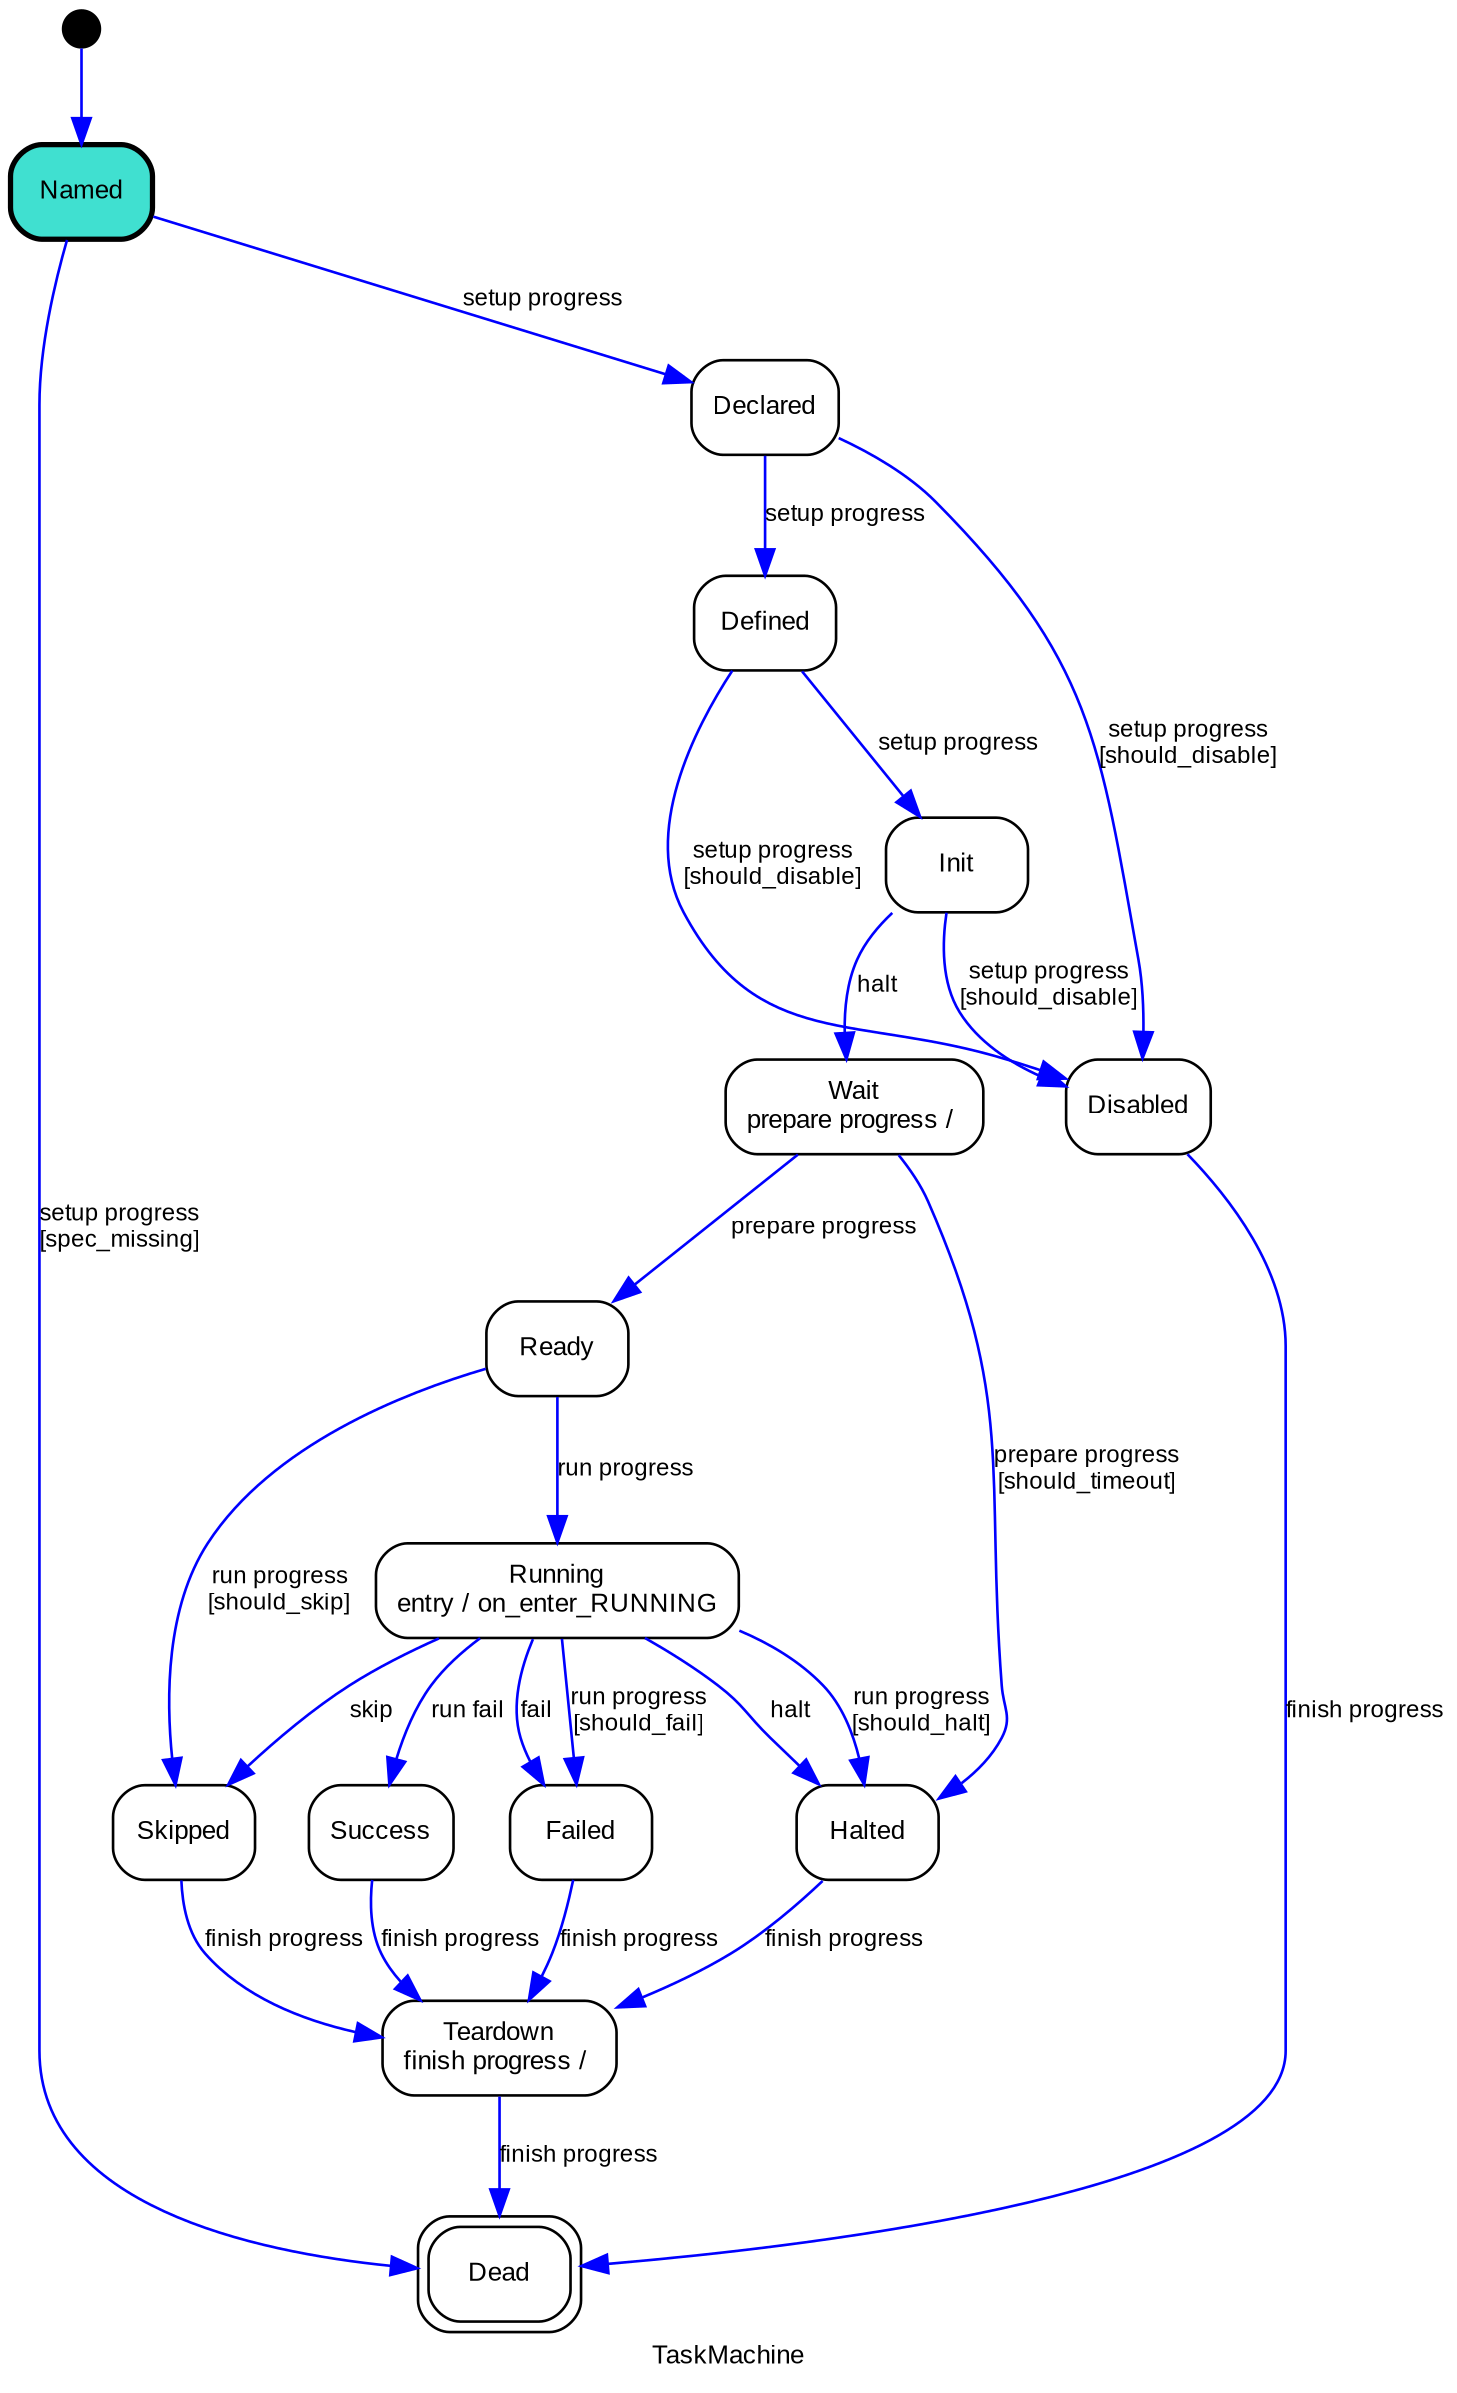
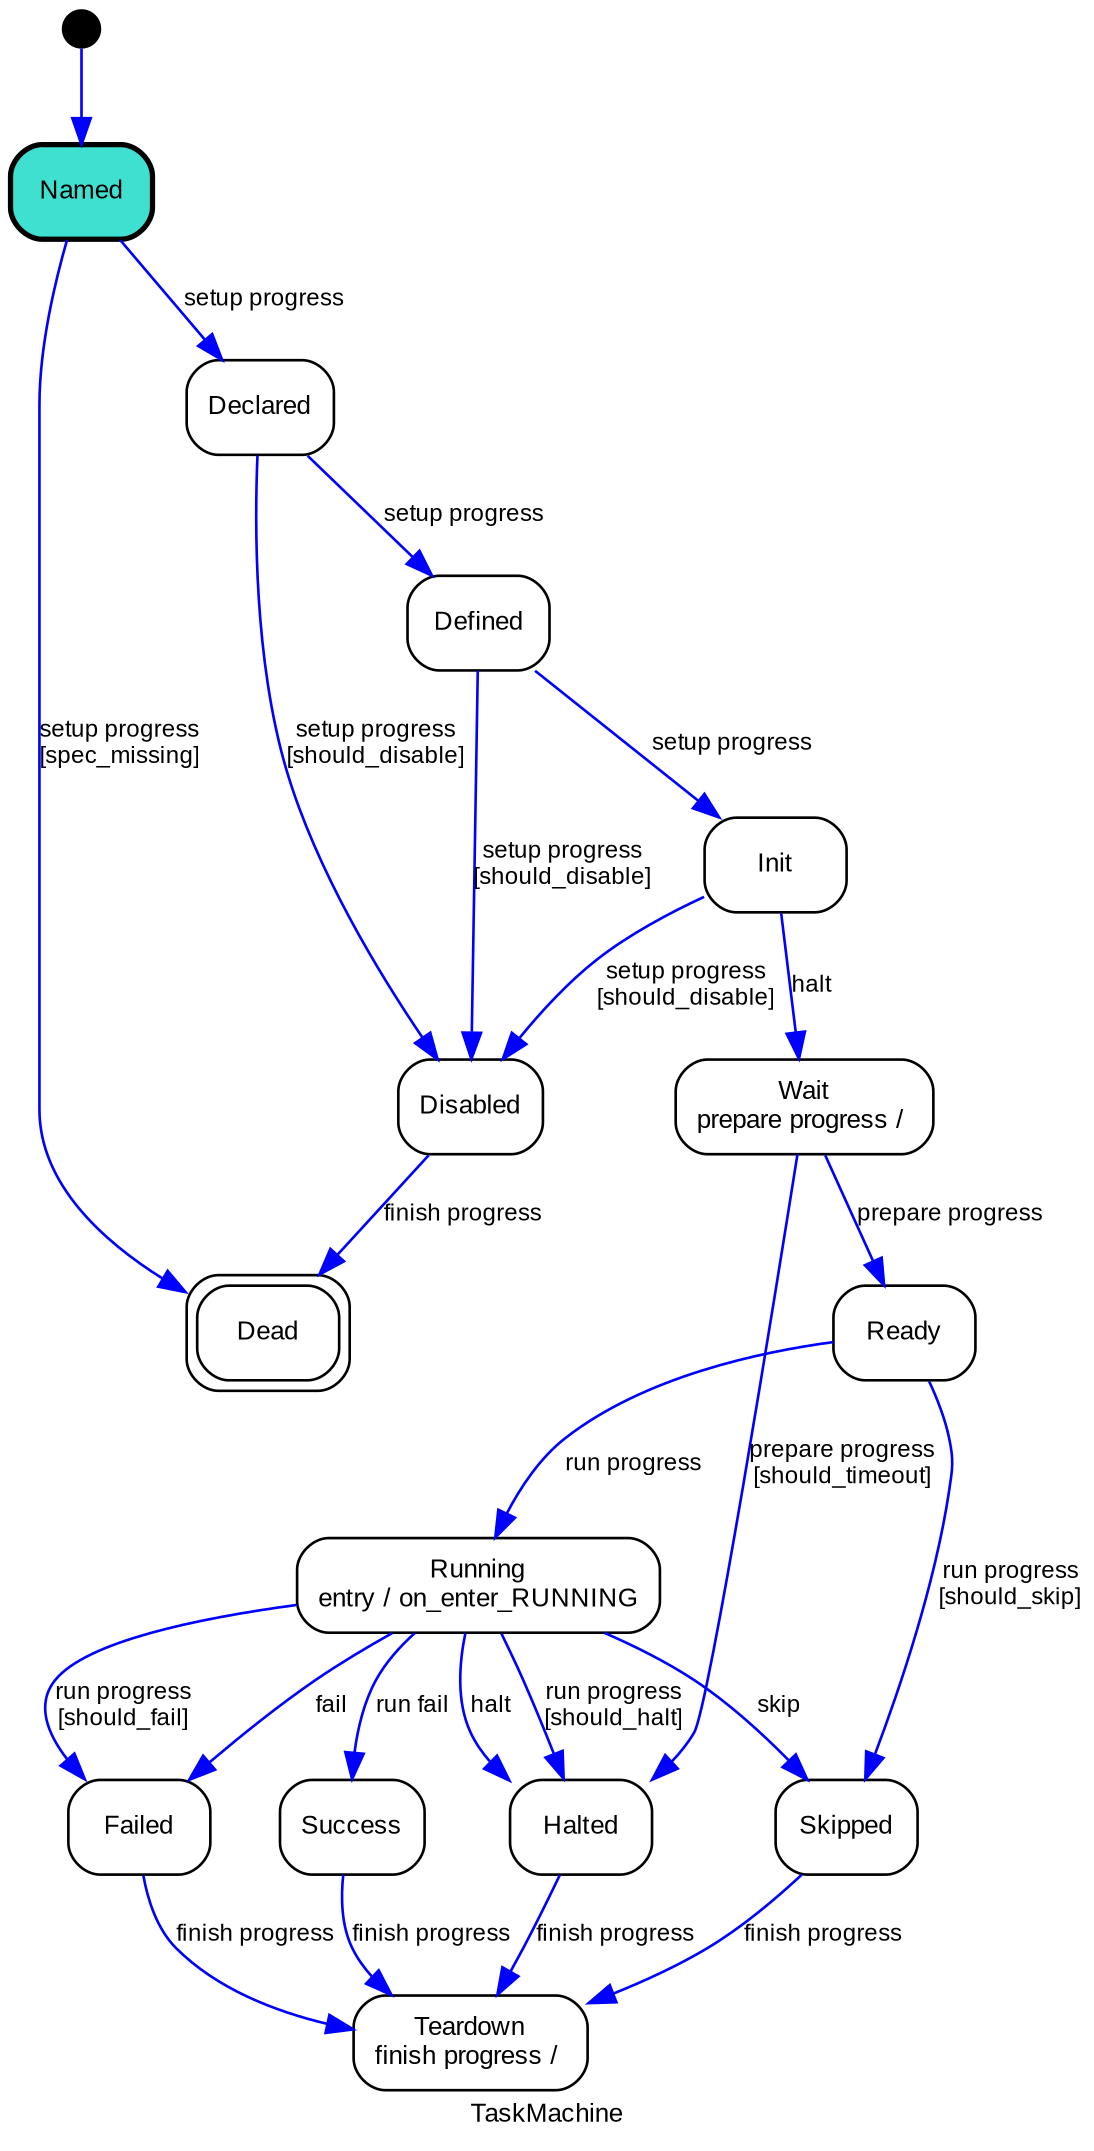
edge "Teardown finish progress /" -> "Dead": removed, label "finish progress"
